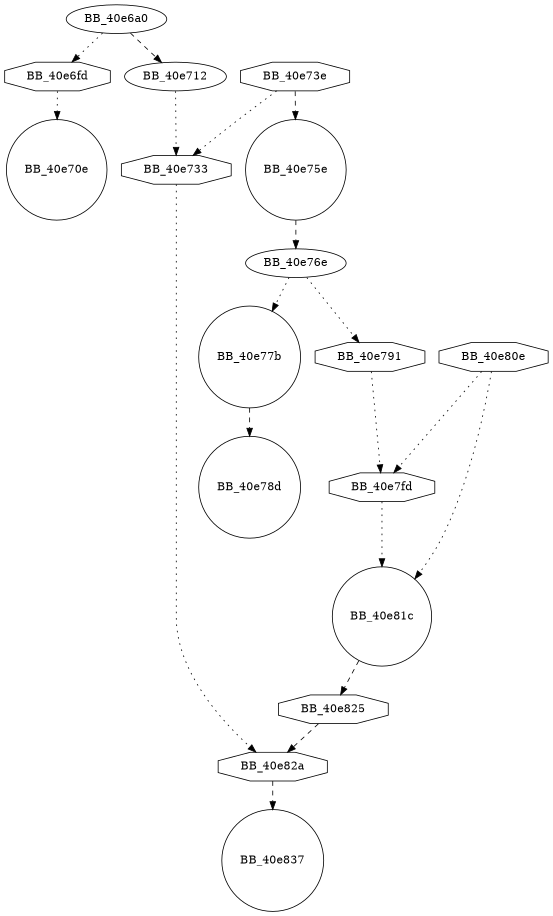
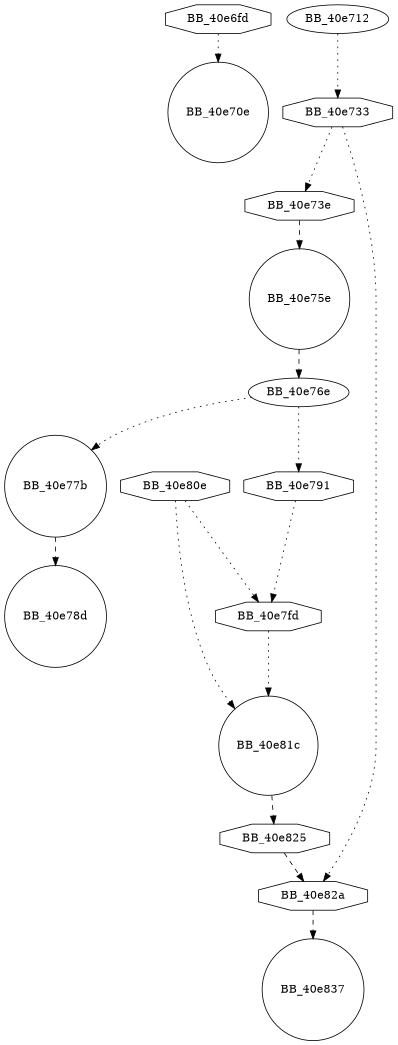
node "BB_40e6a0": removed
edge "BB_40e73e" -> "BB_40e733": reversed
